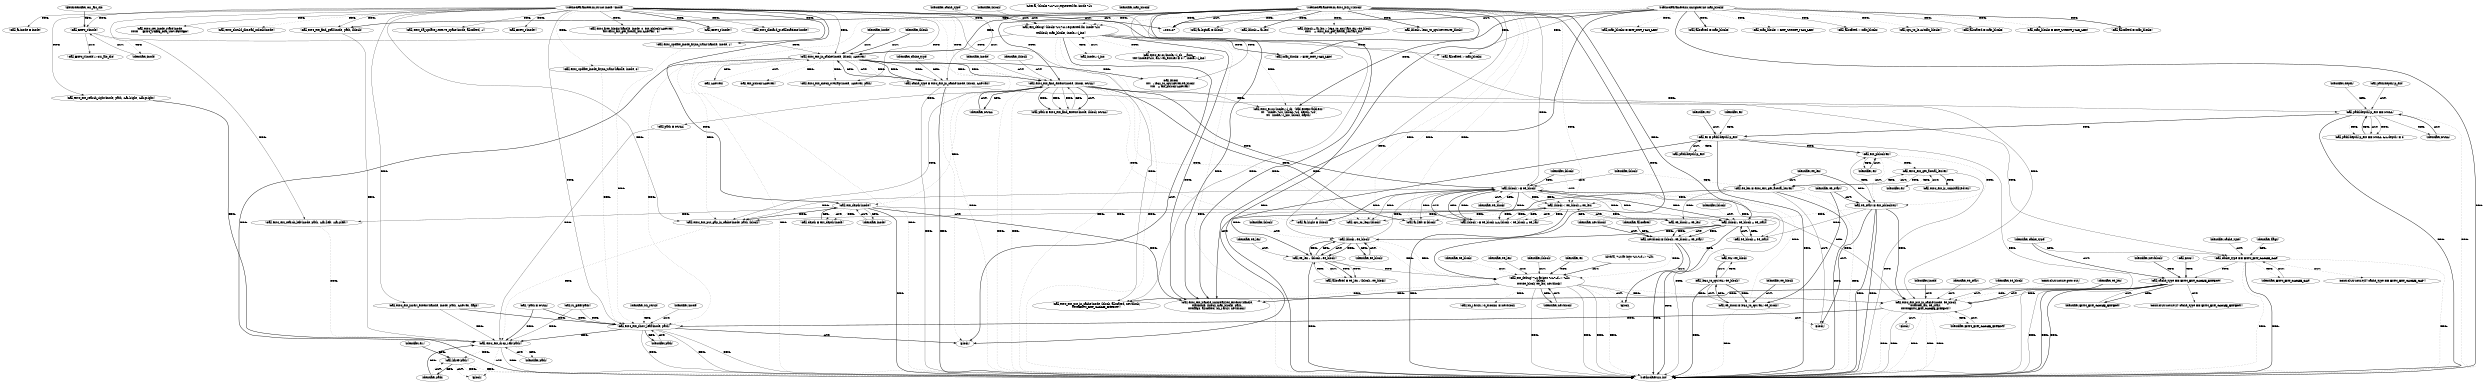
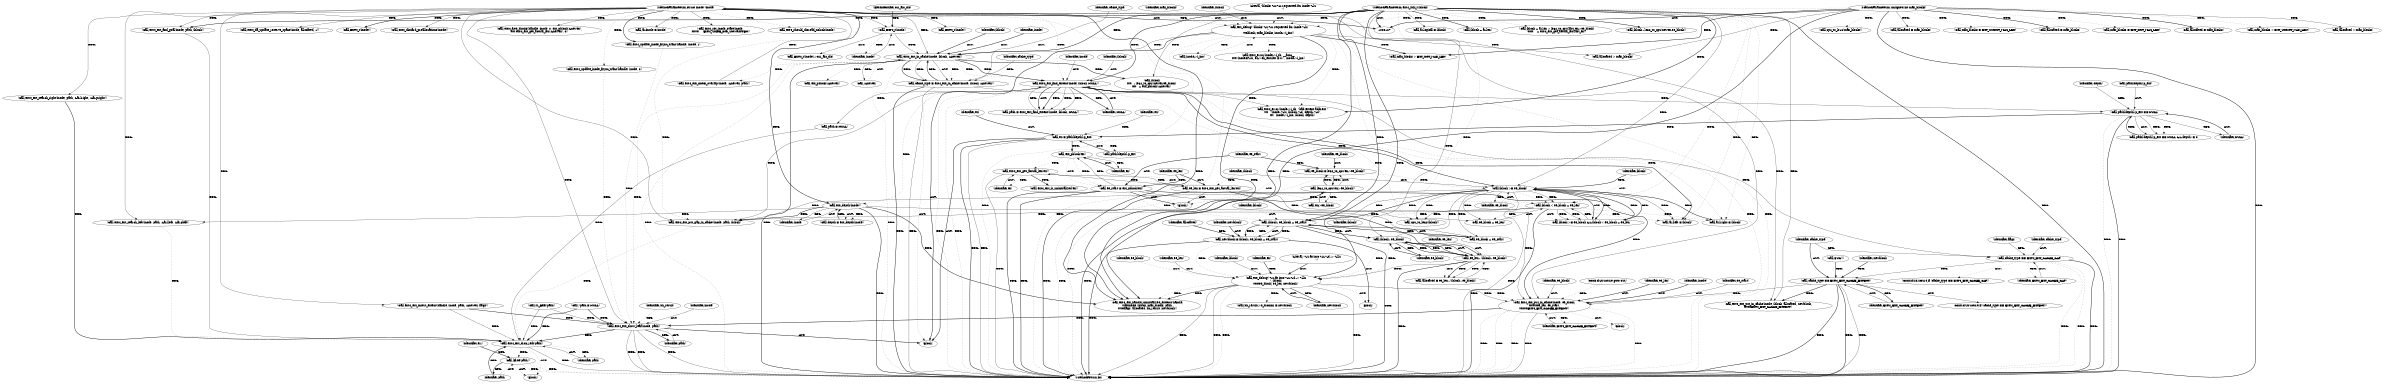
edge "(MethodParameterIn,struct inode *inode)" -> "(Call,ext4_ext_check_overlap(inode, &newex, path))": reversed
edge "(MethodParameterIn,ext4_lblk_t iblock)" -> "(Call,ar.lright = iblock)": label "DDG: " -> "CFG: "
edge "(Call,newblock = iblock - ee_block + ee_start)" -> "(Call,ex->ee_block)": now "(Call,newblock = iblock - ee_block + ee_start)" -> "(Call,iblock - ee_block + ee_start)"
